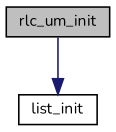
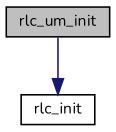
node "list_init": label "list_init" -> "rlc_init"
